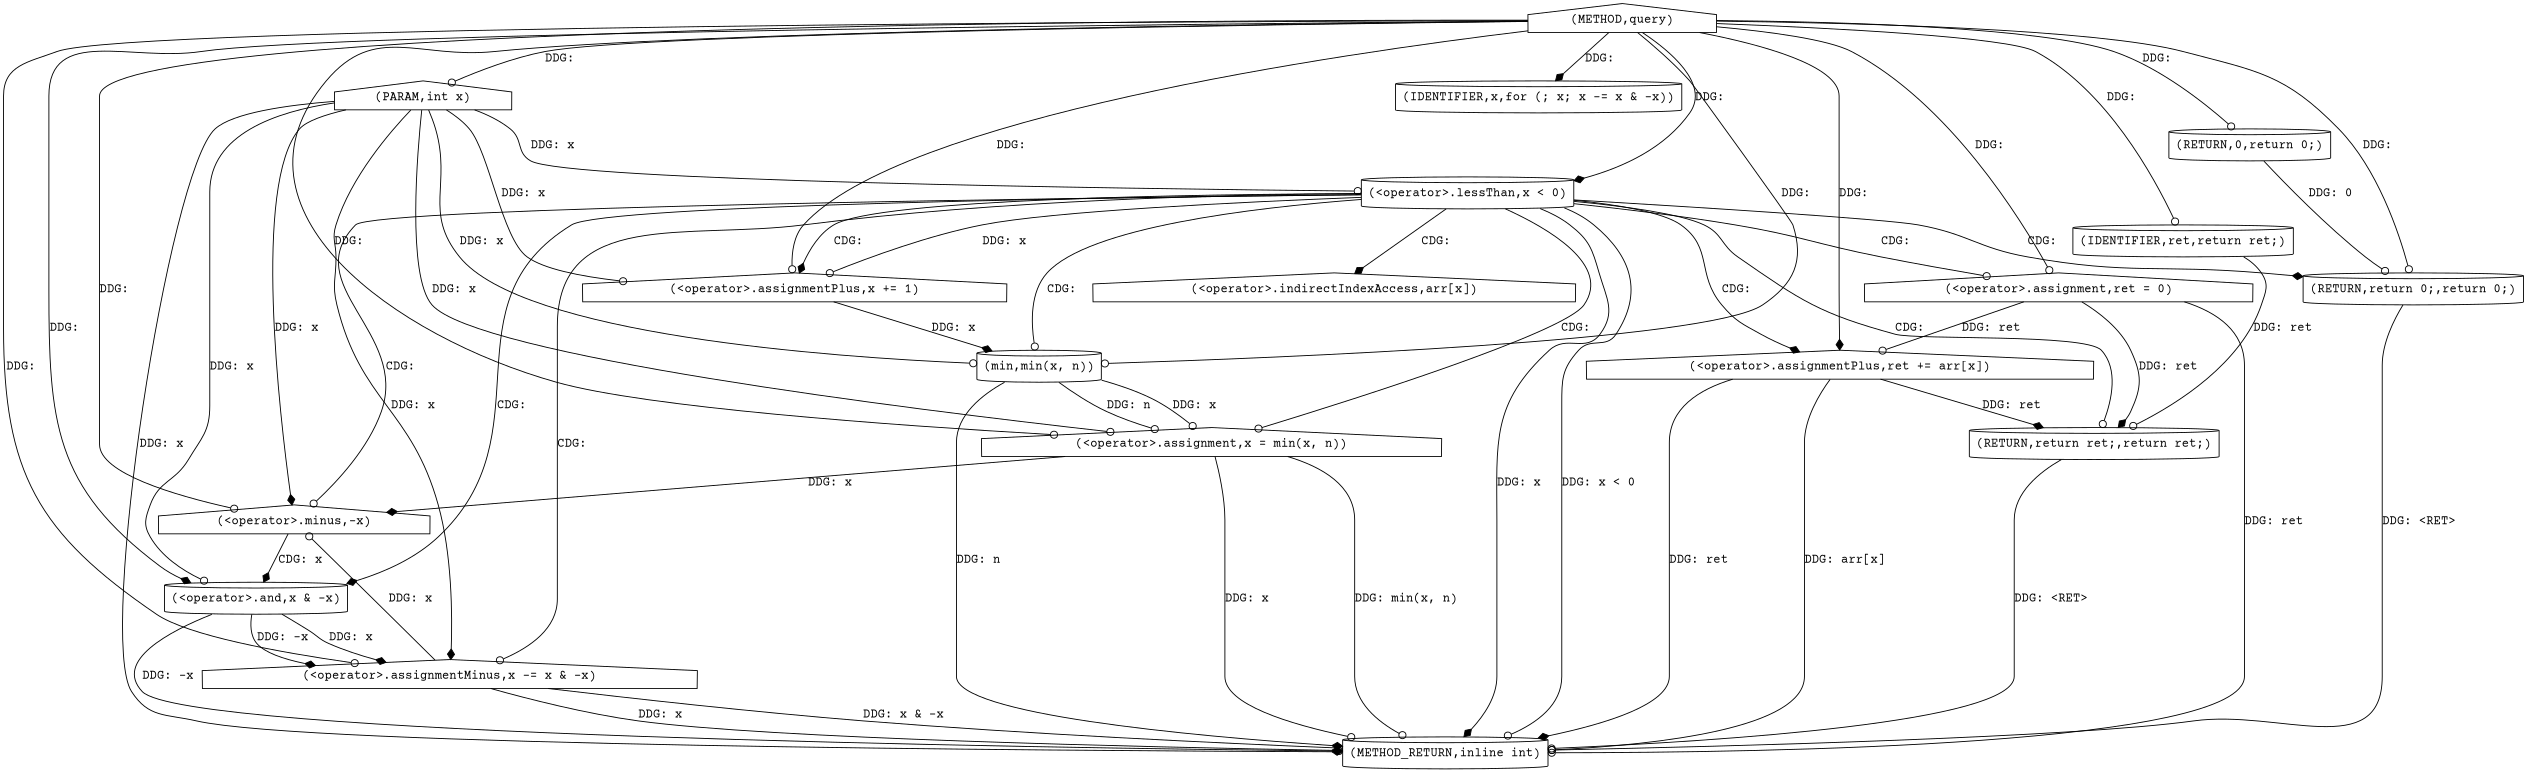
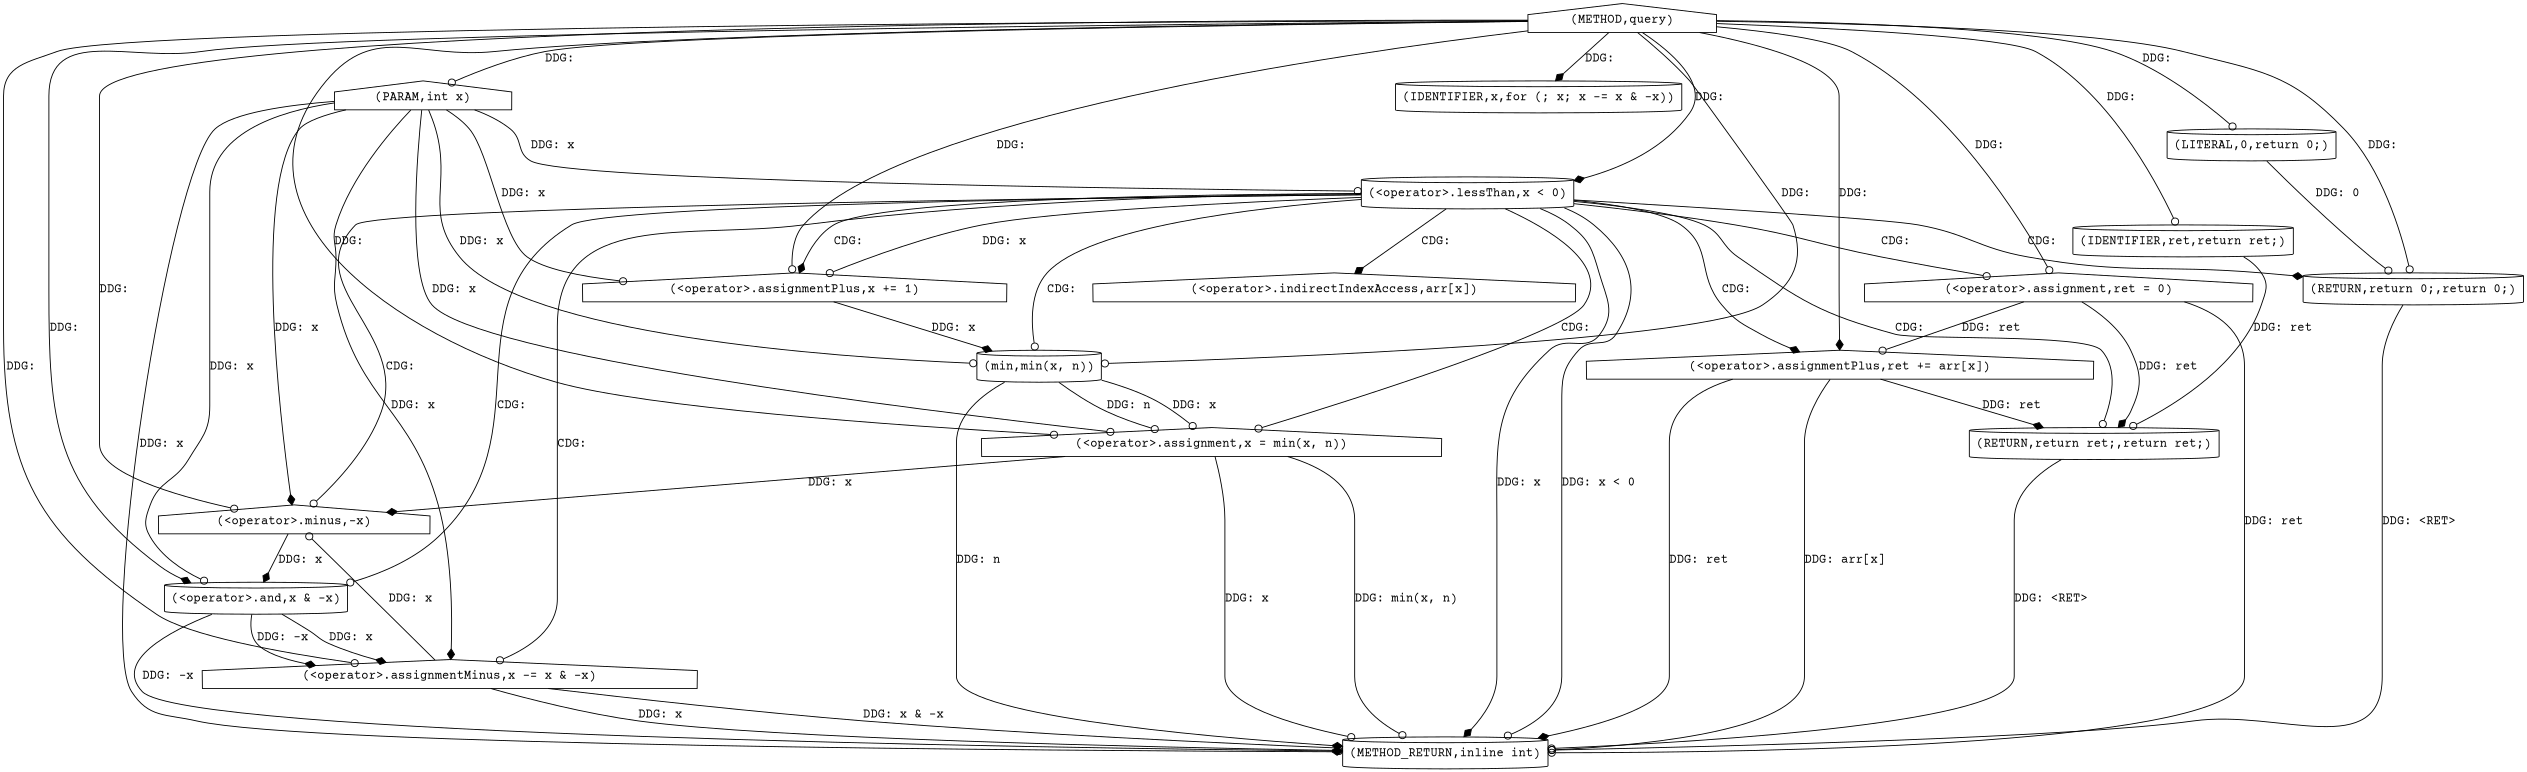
node "(RETURN,0,return 0;)": label "(RETURN,0,return 0;)" -> "(LITERAL,0,return 0;)"
edge "(<operator>.lessThan,x < 0)" -> "(<operator>.and,x & -x)": arrowhead diamond -> odot
edge "(<operator>.minus,-x)" -> "(<operator>.and,x & -x)": label "CDG: x" -> "DDG: x"
